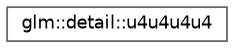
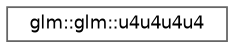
node "glm::detail::u4u4u4u4": label "glm::detail::u4u4u4u4" -> "glm::glm::u4u4u4u4"
